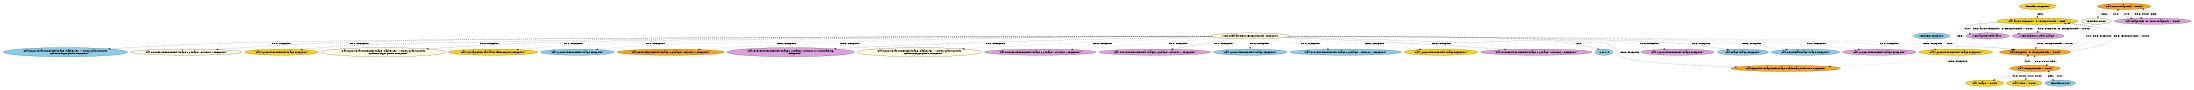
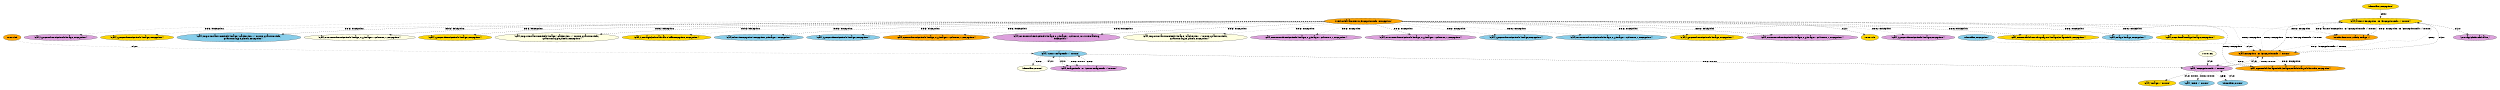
node "(Call,(const ImageInfo *) NULL)": fillcolor orange -> skyblue
node "(Call,assert(exception != (ExceptionInfo *) TIFF))": label "(Call,assert(exception != (ExceptionInfo *) TIFF))" -> "(Call,assert(exception != (ExceptionInfo *) NULL))"
edge "(MethodParameterIn,ExceptionInfo *exception)" -> "(MethodReturn,static Image *)": added, label "DDG: exception"
node "(MethodParameterIn,ExceptionInfo *exception)": fillcolor lightyellow -> orange
node "(MethodReturn,static Image *)": fillcolor plum -> orange
node "1000159": added
node "(Call,InheritException(exception,&image->exception))": added
node "(Call,TIFFReadPhotoshopLayers(image,image_info,exception))": added
node "1000115": fillcolor skyblue -> gold
node "(Call,DecodeLabImage(image,exception))": fillcolor skyblue -> gold
node "1000186": added
edge "(Call,(const ImageInfo *) NULL)" -> "(Call,(ExceptionInfo *) NULL)": added, label "DDG: NULL"
node "(Call,(ExceptionInfo *) NULL)": fillcolor orange -> plum
edge "(Call,(ExceptionInfo *) NULL)" -> "(Call,(TIFF *) NULL)": label "AST: NULL" -> "DDG: NULL"
node "(Call,(TIFF *) NULL)": fillcolor gold -> skyblue
